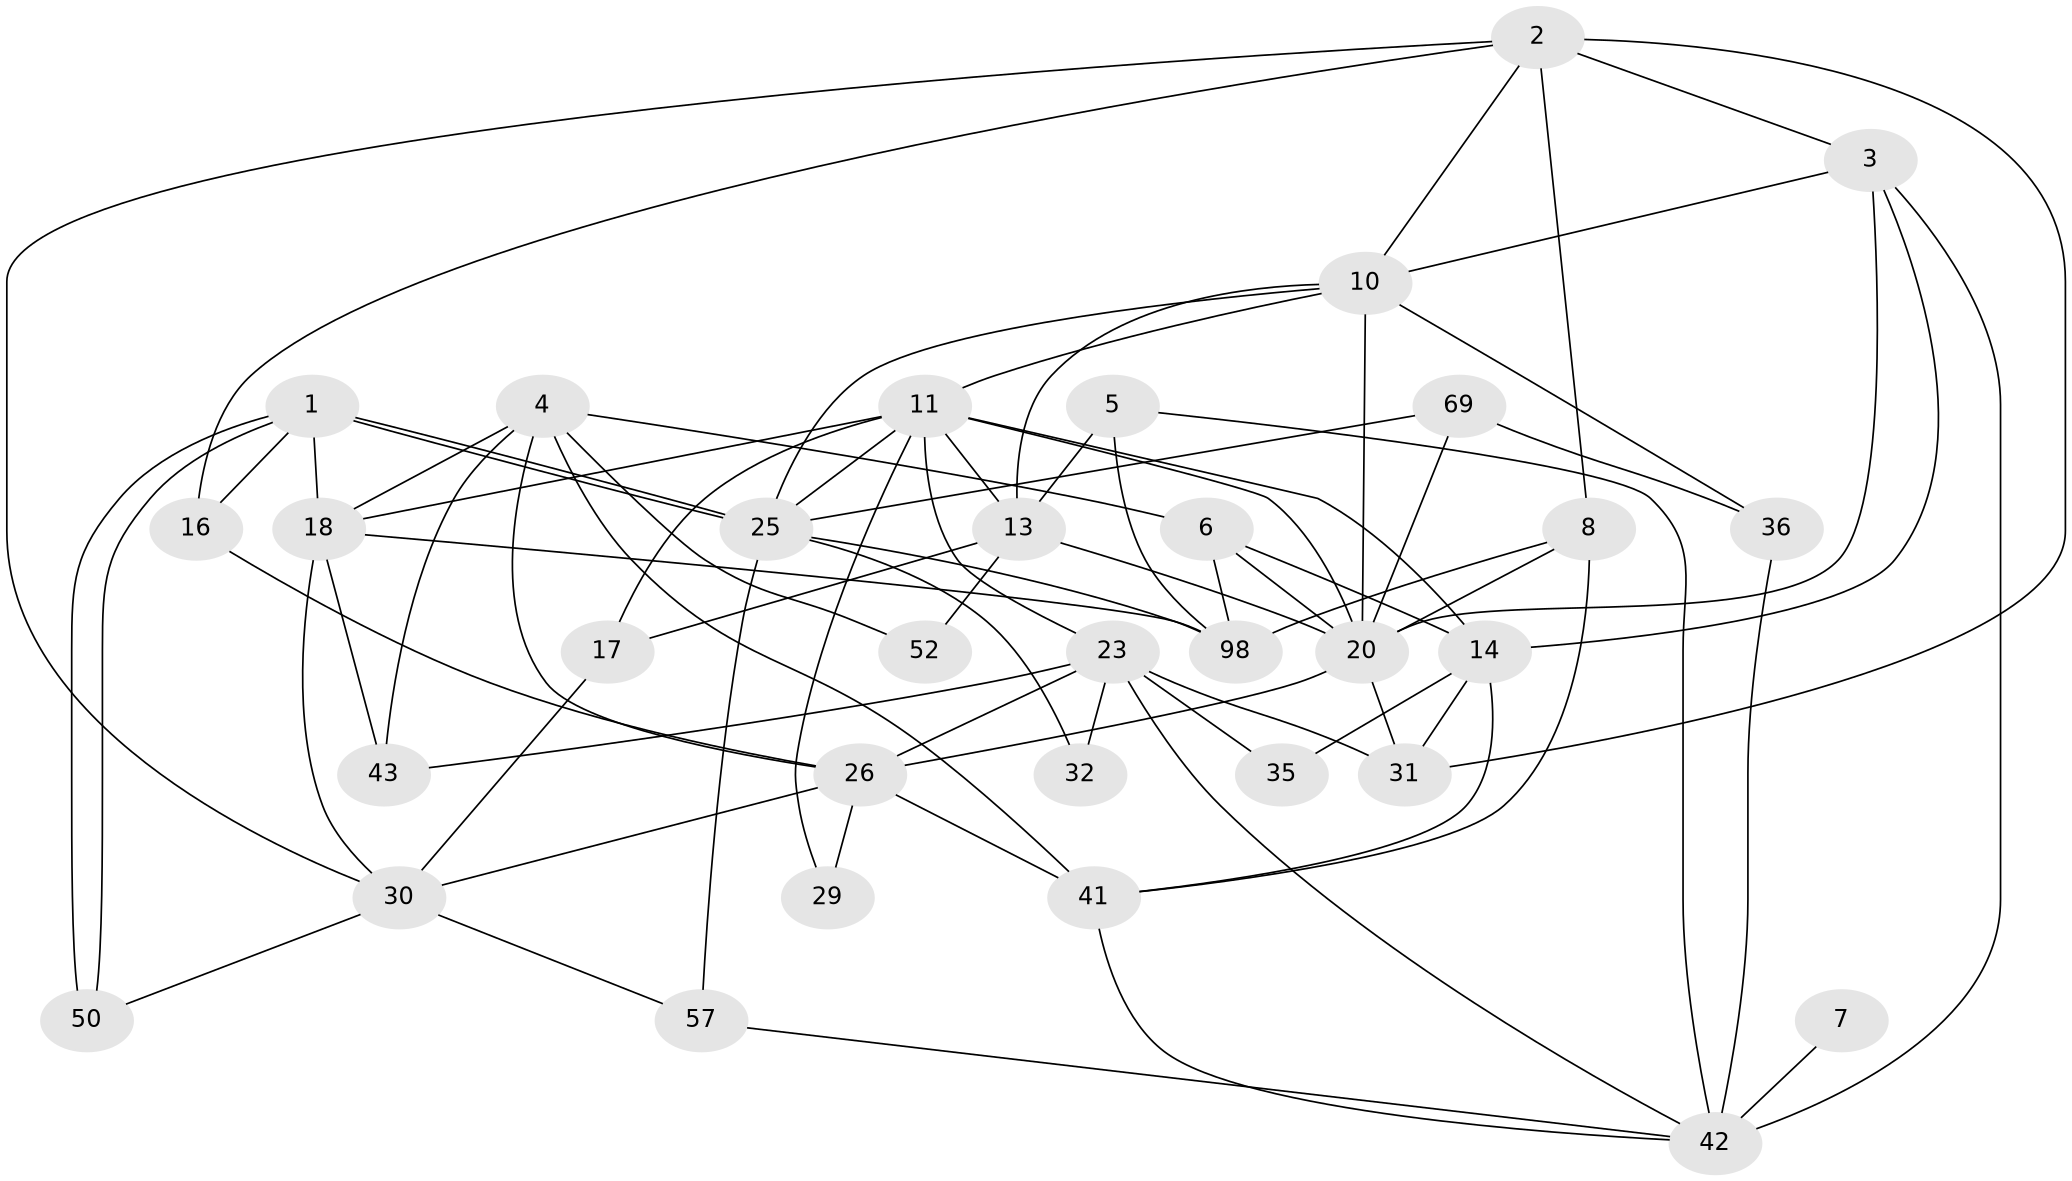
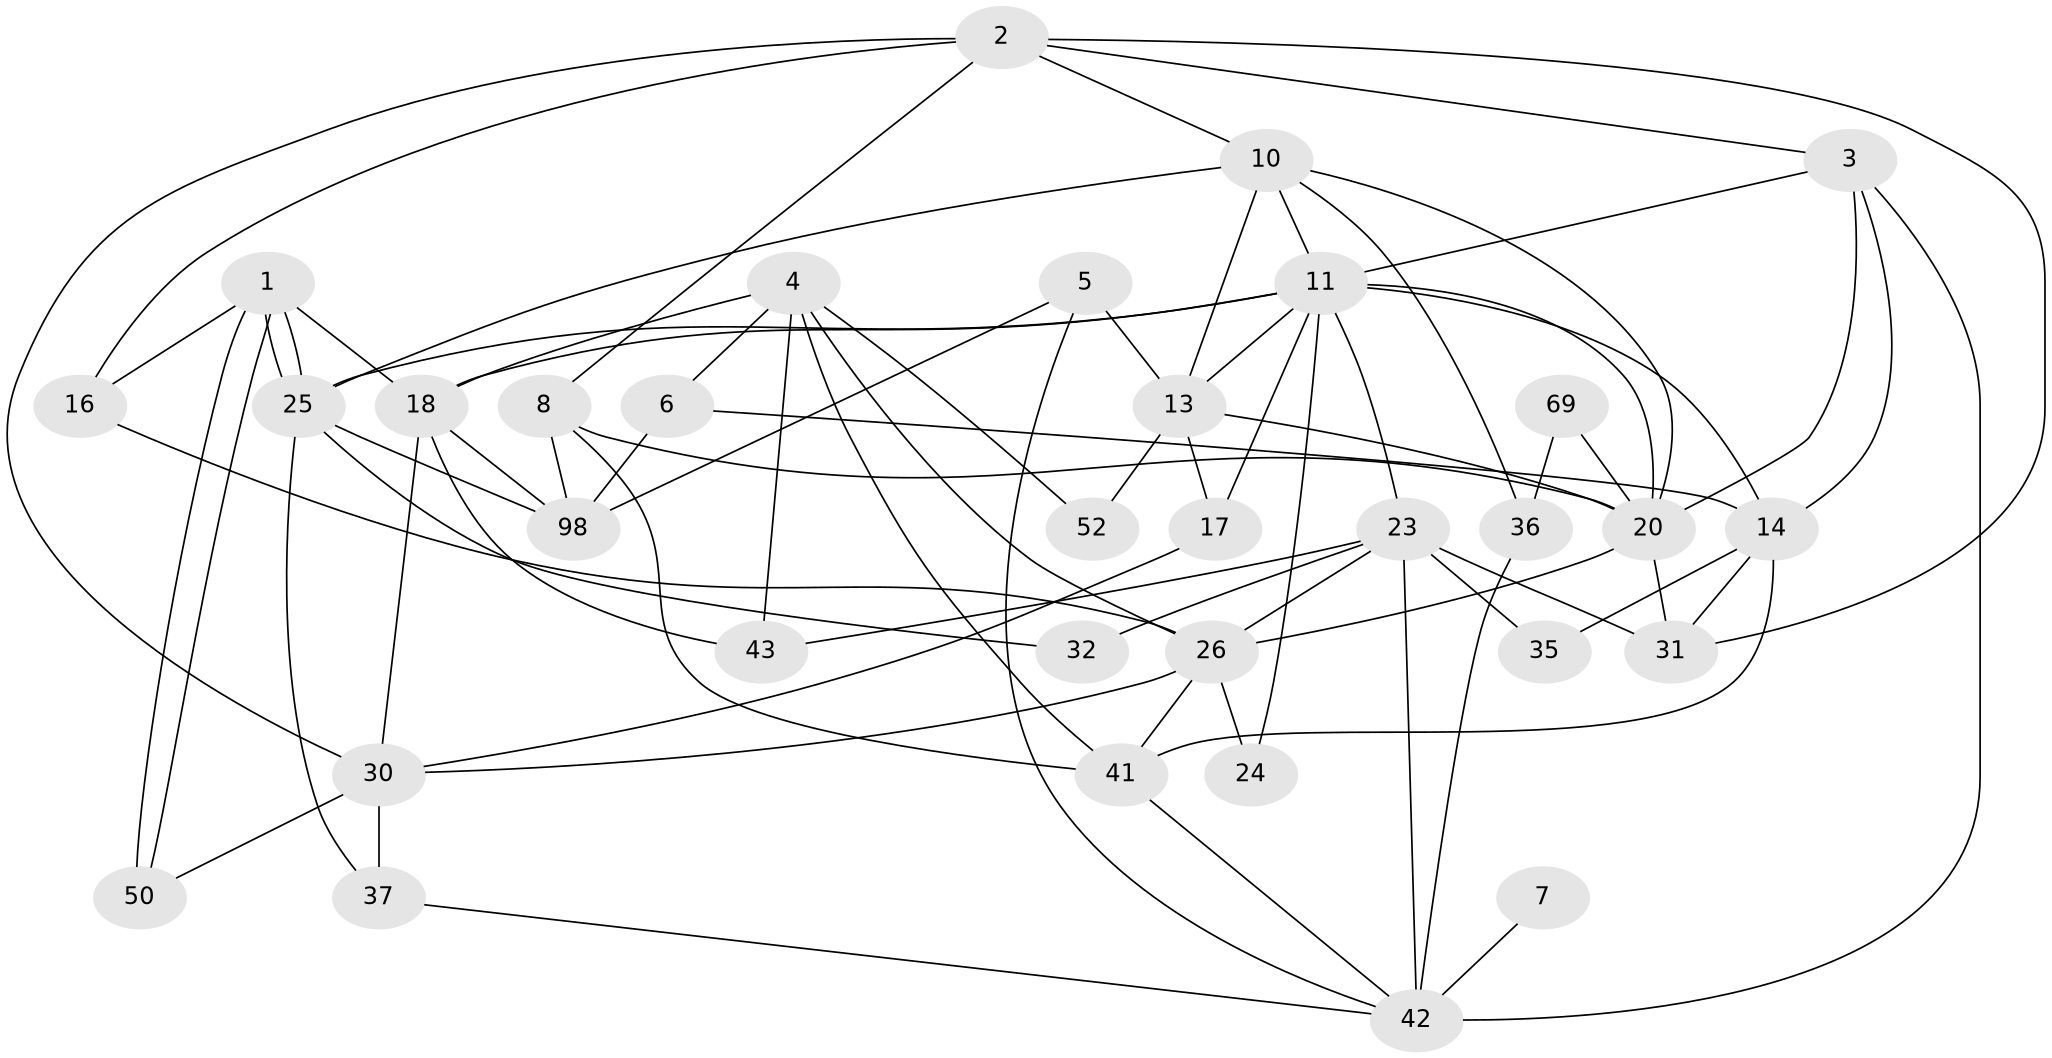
edge "3" -- "10": now "3" -- "11"
edge "69" -- "25": removed
edge "6" -- "20": removed
node "29": label "29" -> "24"
node "57": label "57" -> "37"
